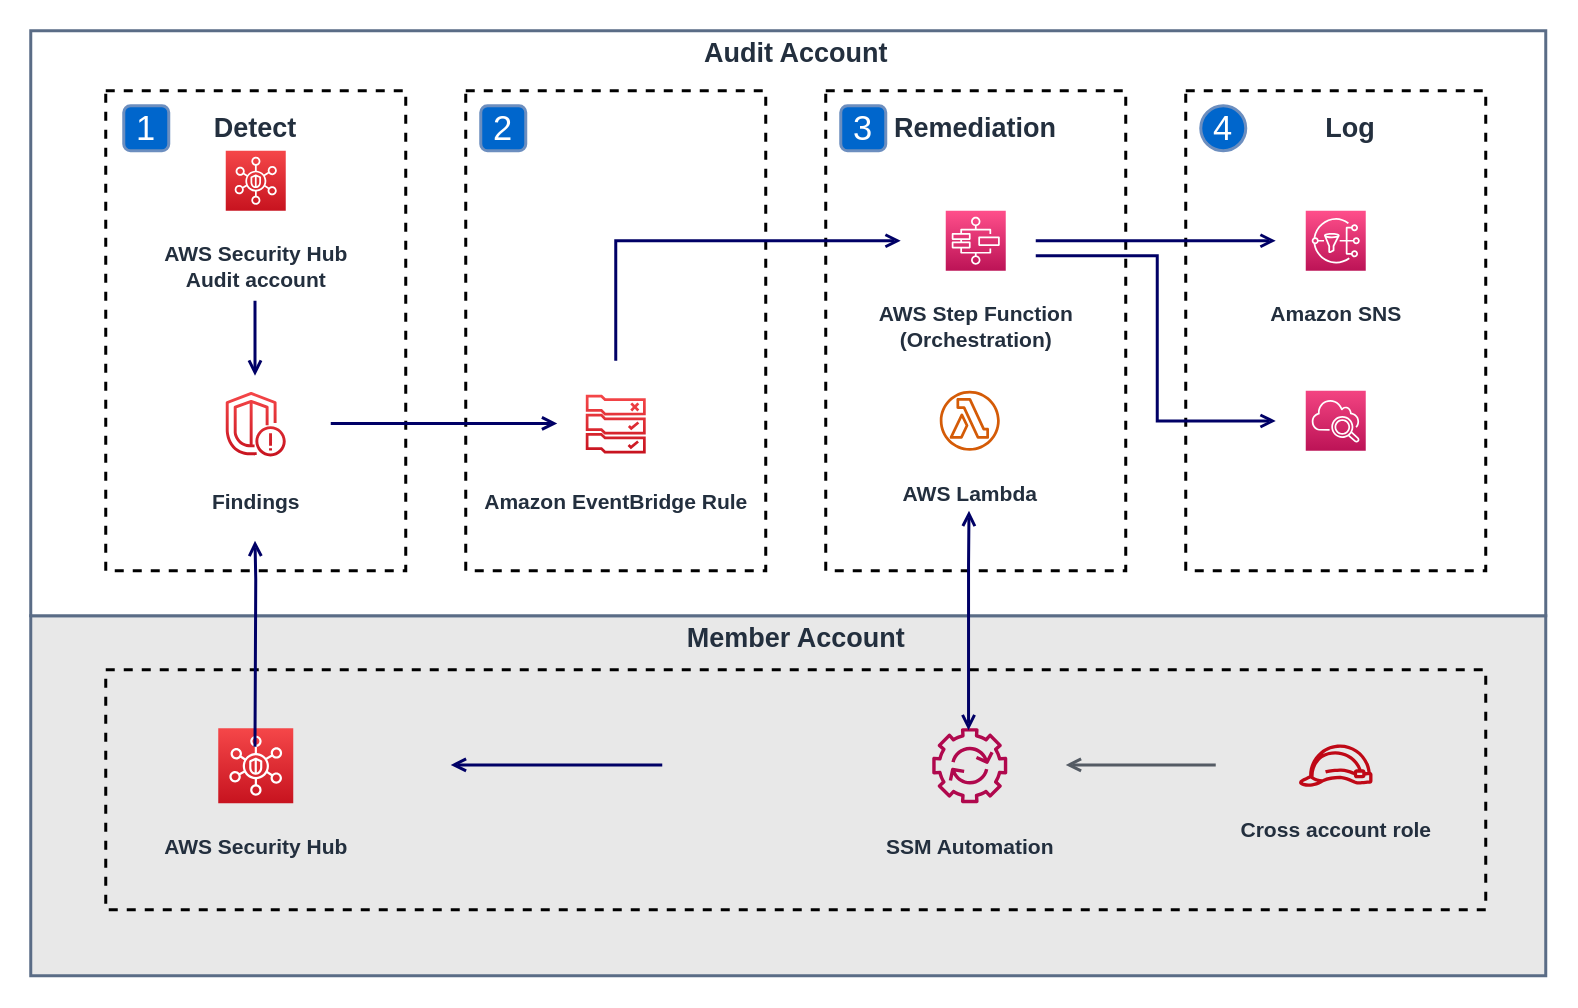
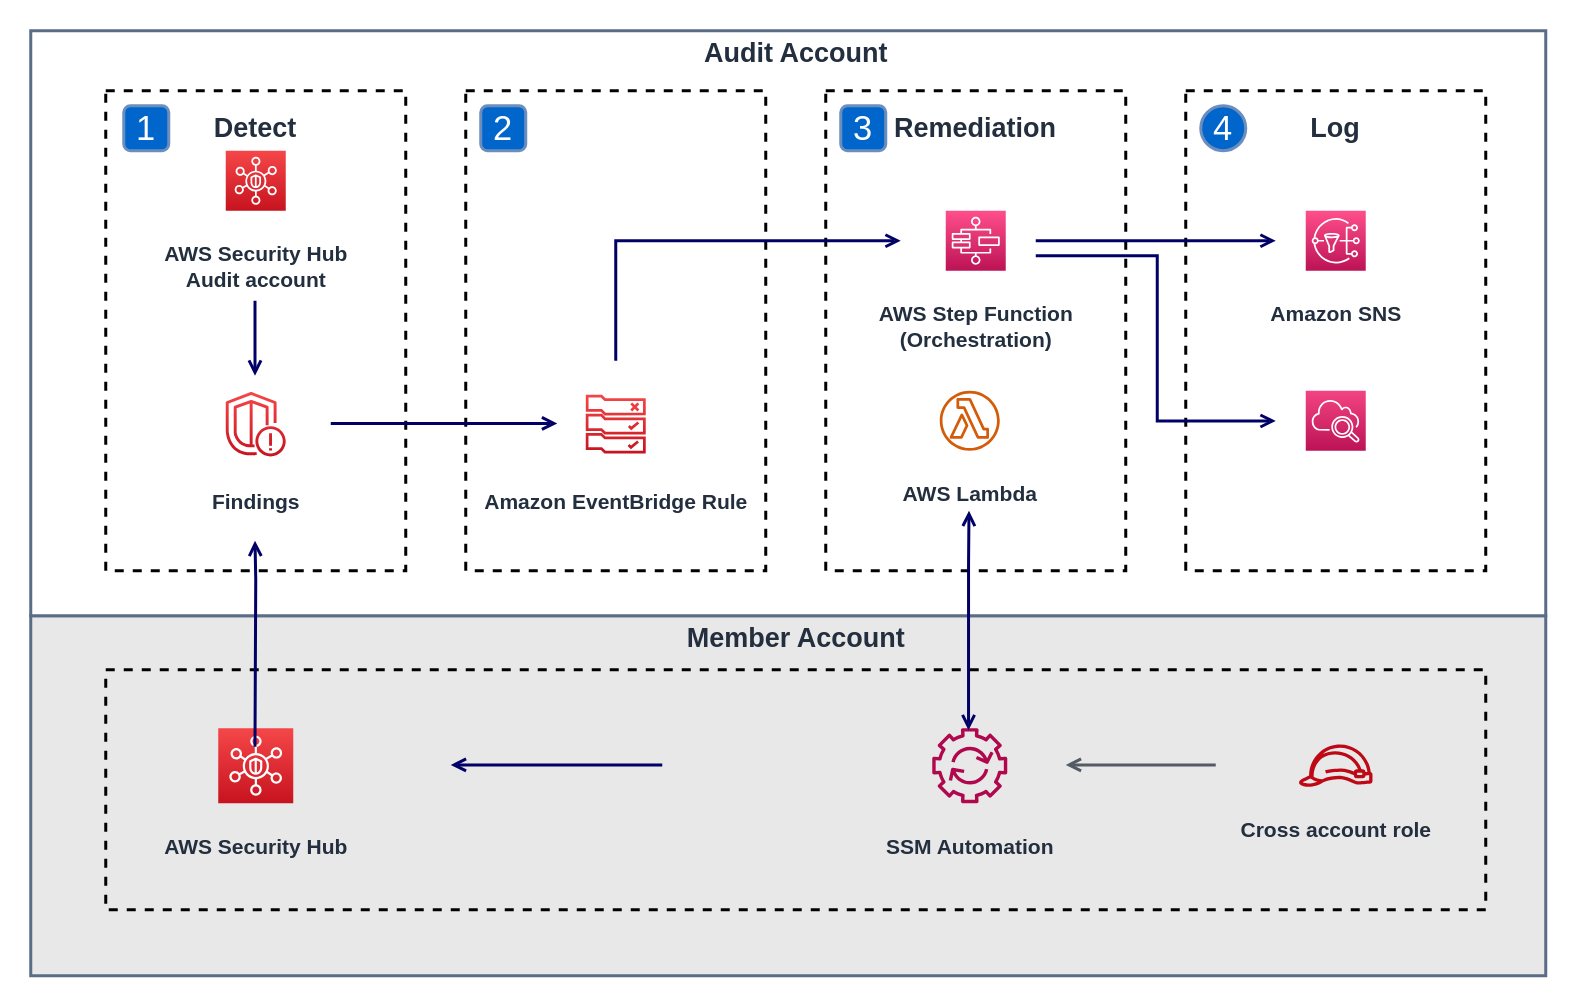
node "Log": moved (1351, 128) -> (1336, 128)
